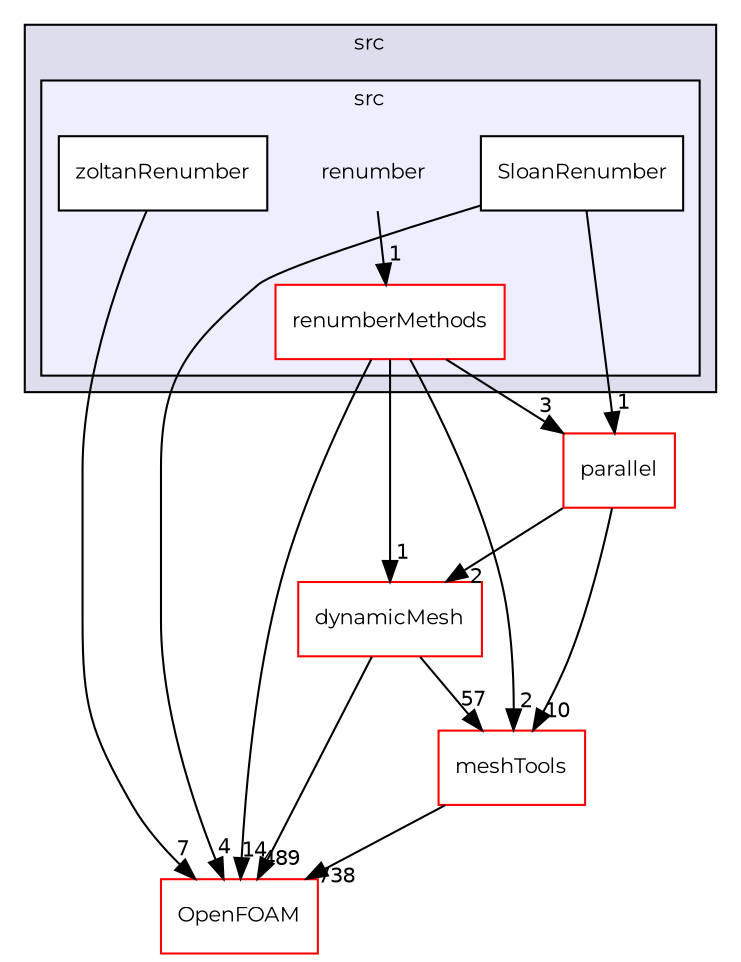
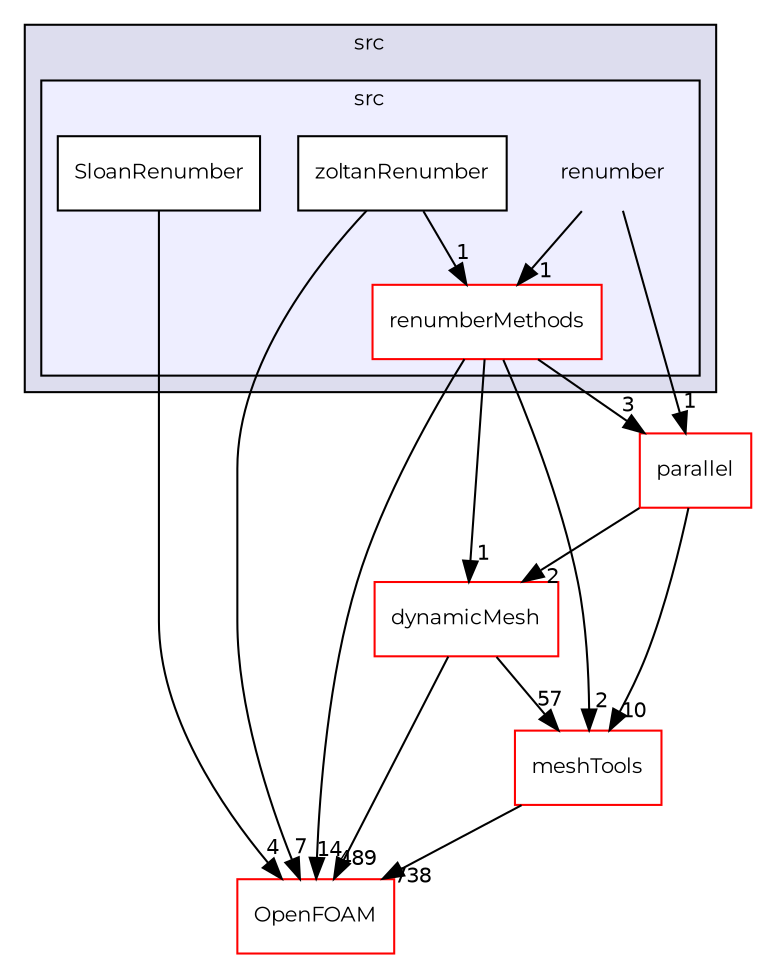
edge "zoltanRenumber" -> "renumberMethods": added
edge "SloanRenumber" -> "parallel": now "renumber" -> "parallel"
